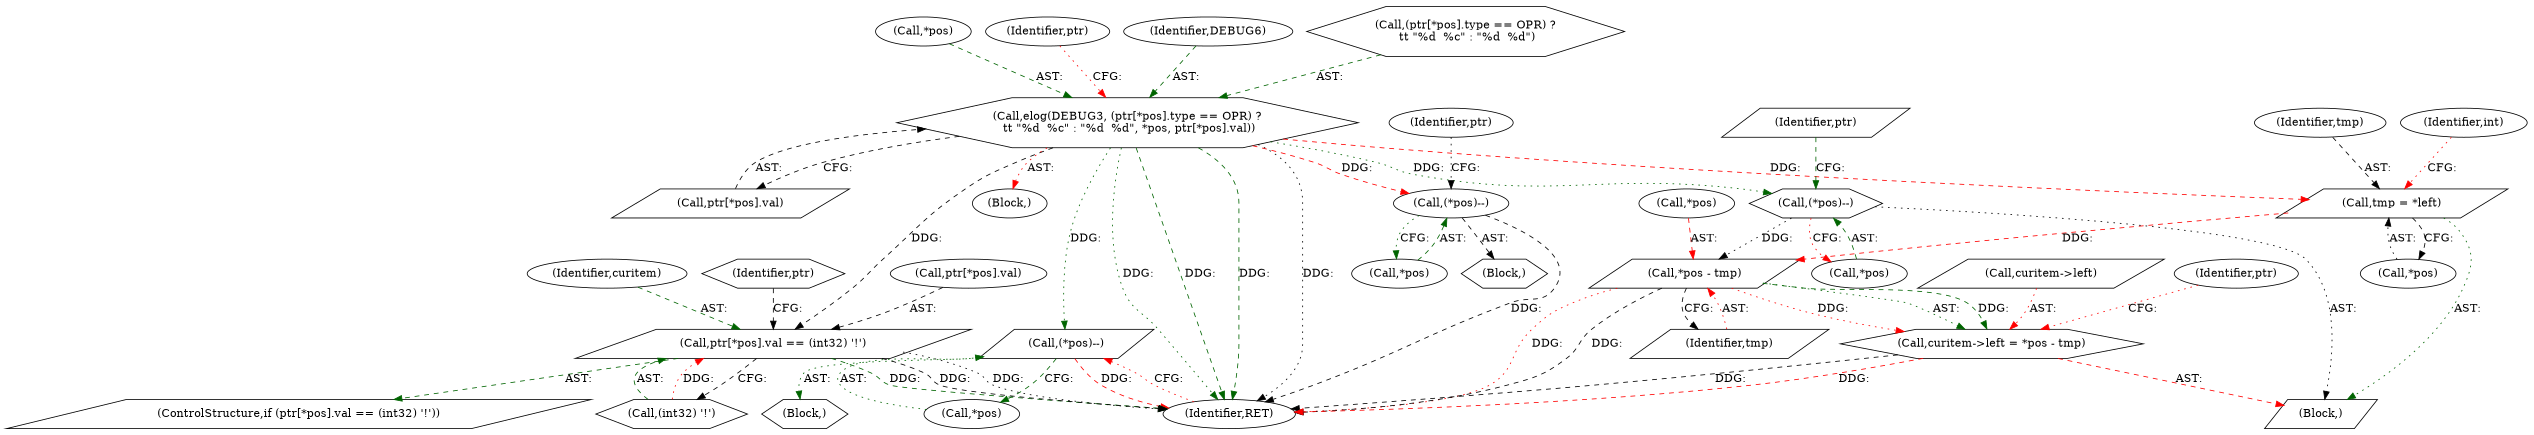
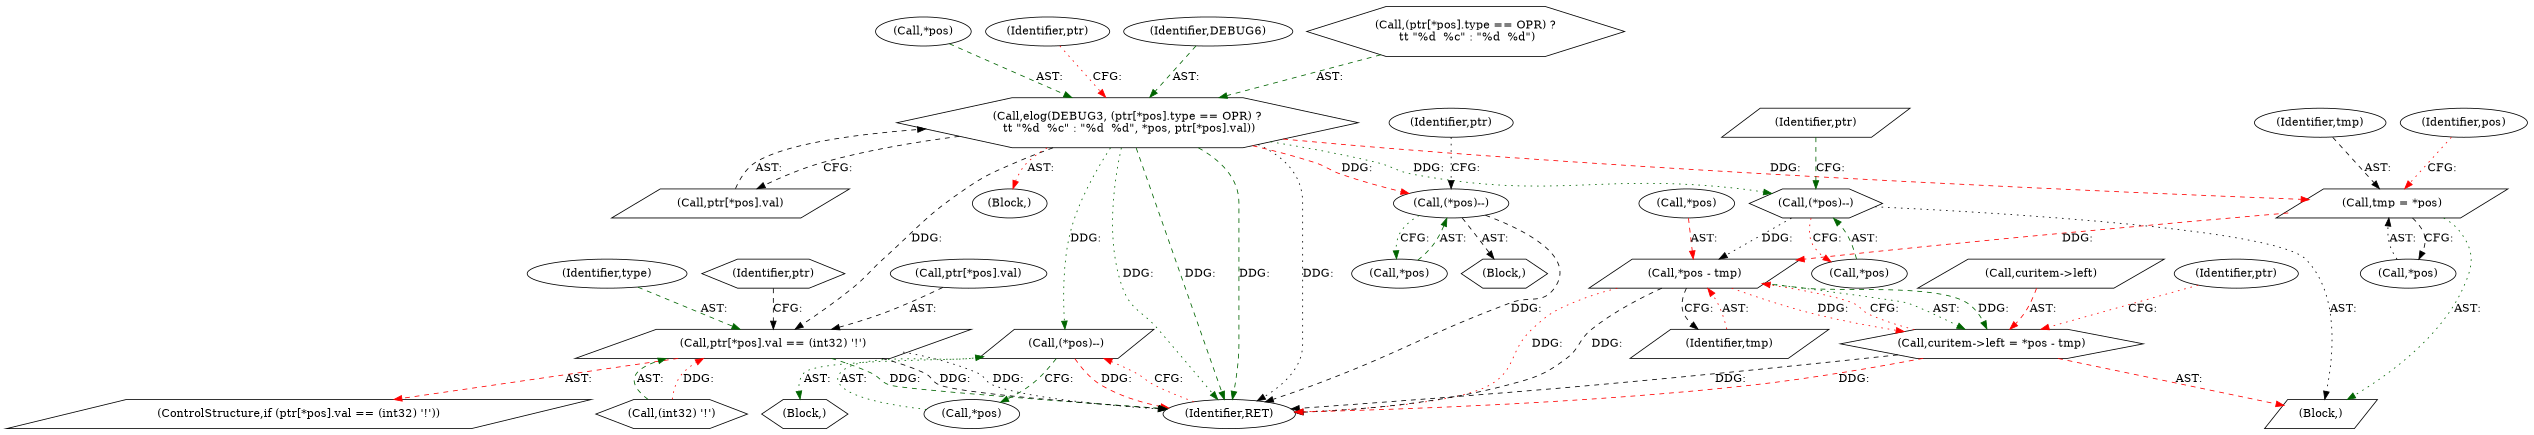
node "(Identifier,int)": label "(Identifier,int)" -> "(Identifier,pos)"
node "(Call,tmp = *left)": label "(Call,tmp = *left)" -> "(Call,tmp = *pos)"
node "(Identifier,curitem)": label "(Identifier,curitem)" -> "(Identifier,type)"
edge "(Call,curitem->left = *pos - tmp)" -> "(Call,*pos - tmp)": added, label "CFG:"
edge "(Call,curitem->left)" -> "(Call,curitem->left = *pos - tmp)": style dotted -> dashed
edge "(Call,ptr[*pos].val == (int32) '!')" -> "(ControlStructure,if (ptr[*pos].val == (int32) '!'))": color darkgreen -> red
edge "(Call,ptr[*pos].val == (int32) '!')" -> "(Call,(int32) '!')": removed, label "CFG:"
